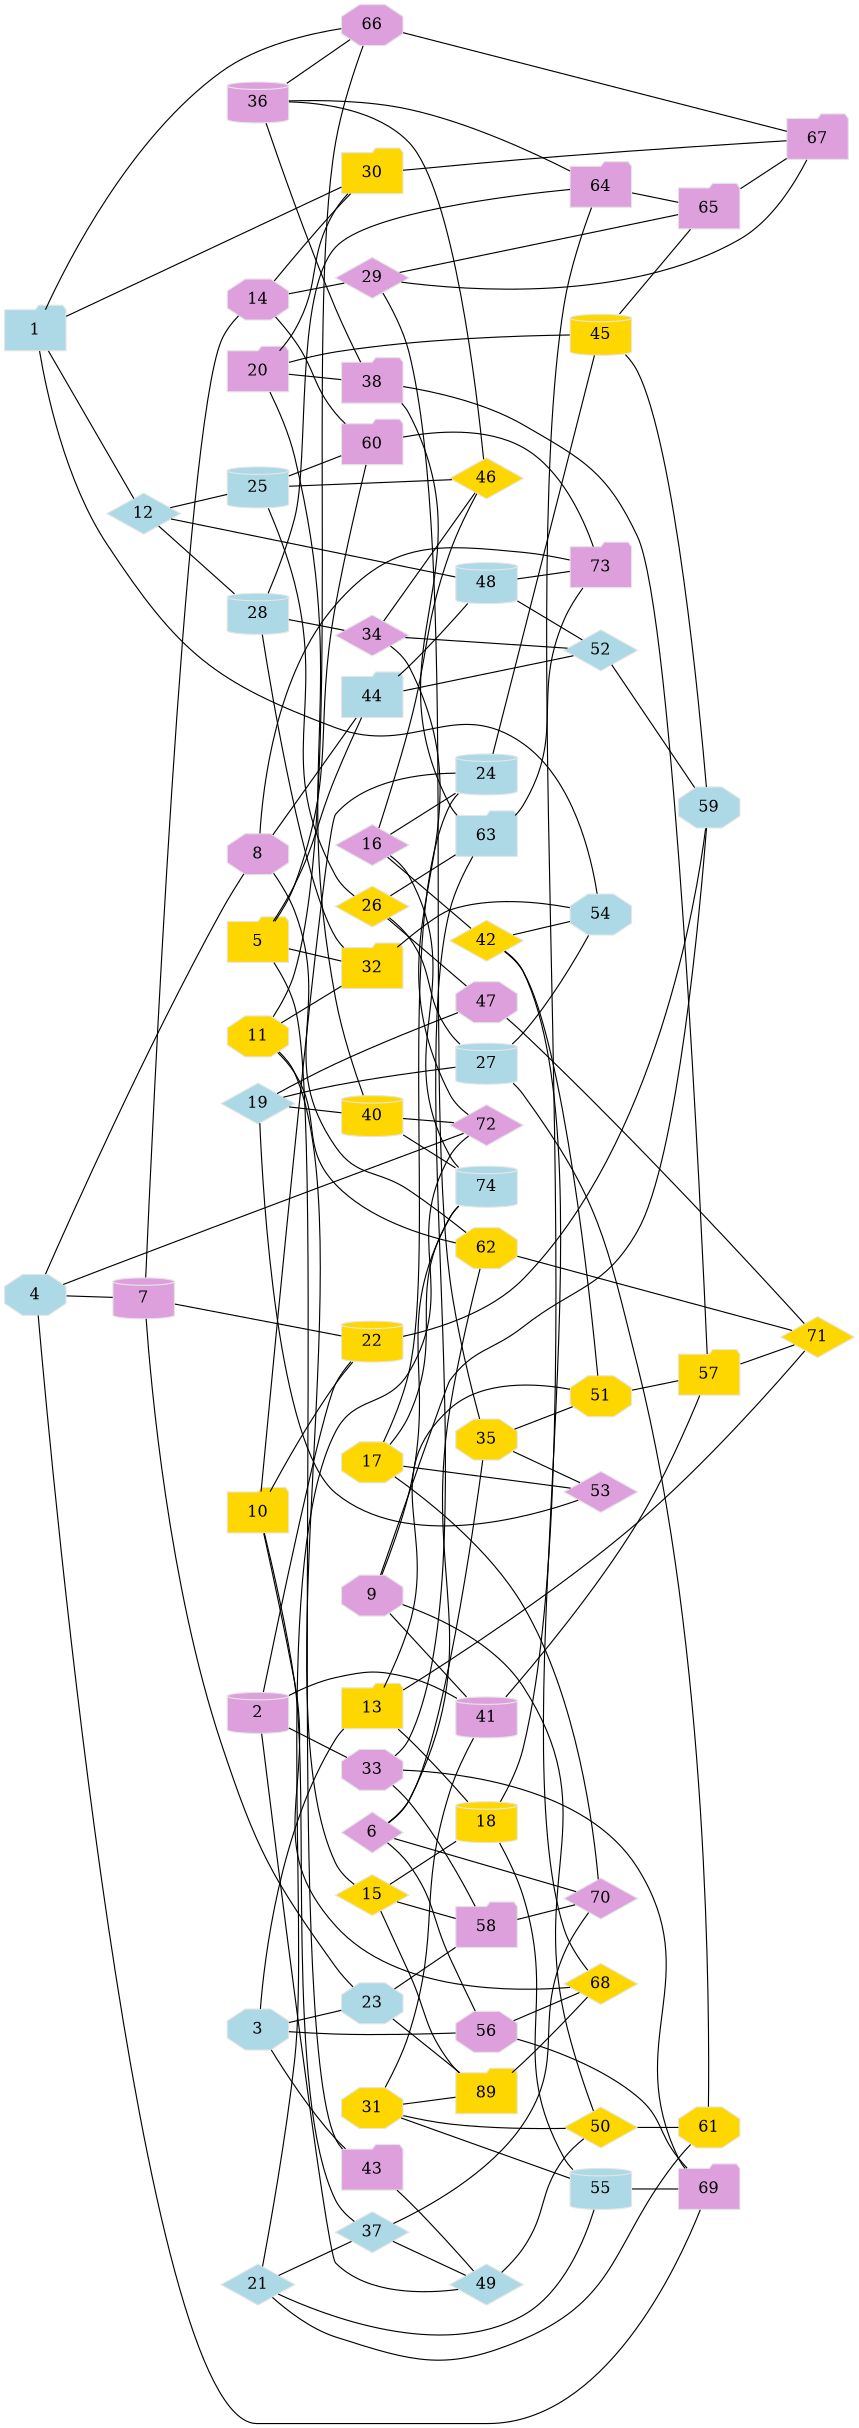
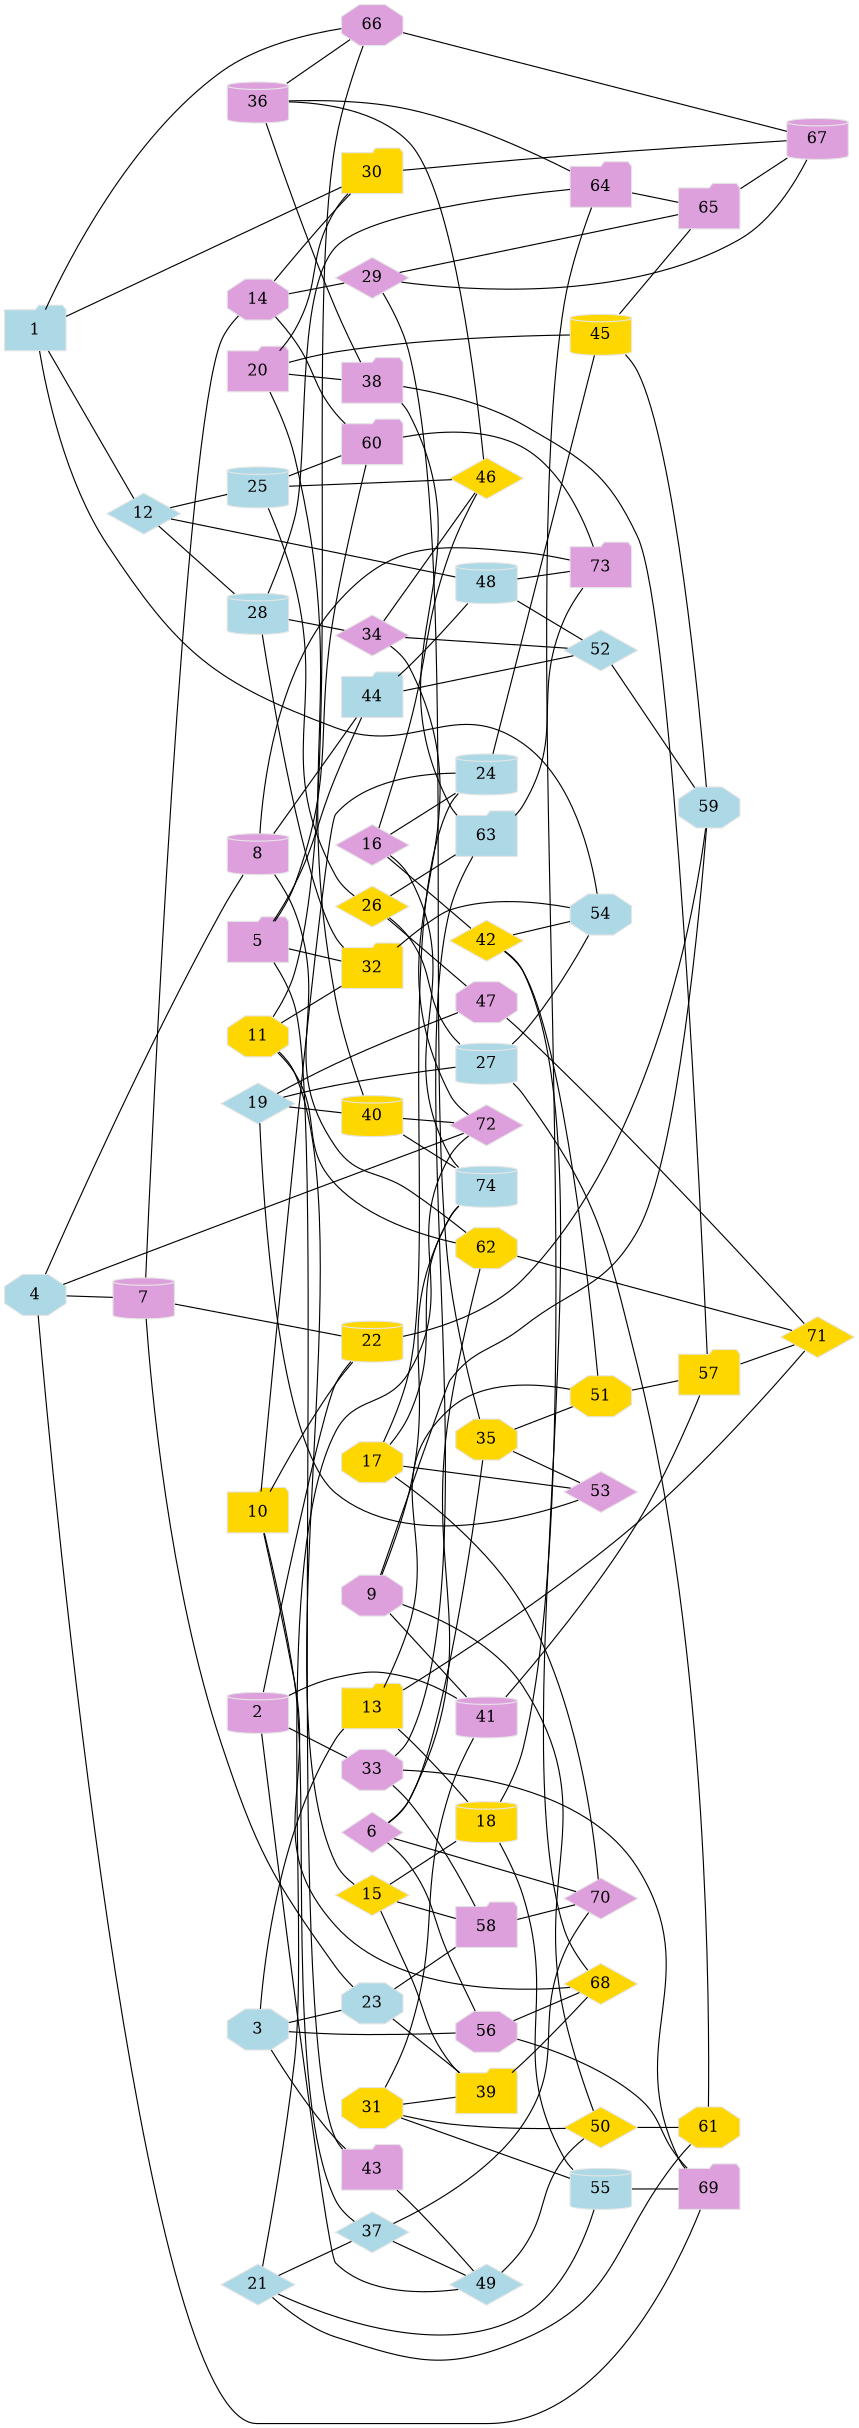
node "67": shape folder -> cylinder
node "8": shape octagon -> cylinder
node "5": fillcolor gold -> plum
node "89": label "89" -> "39"
